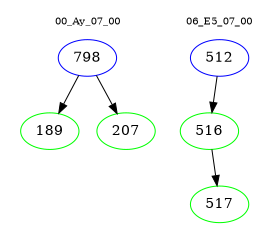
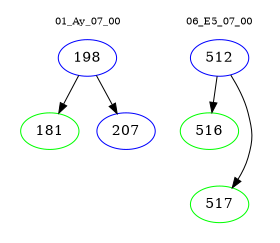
cluster "00_Ay_07_00": label "00_Ay_07_00" -> "01_Ay_07_00"
node "798": label "798" -> "198"
node "189": label "189" -> "181"
node "207": color green -> blue
edge "516" -> "517": now "512" -> "517"
